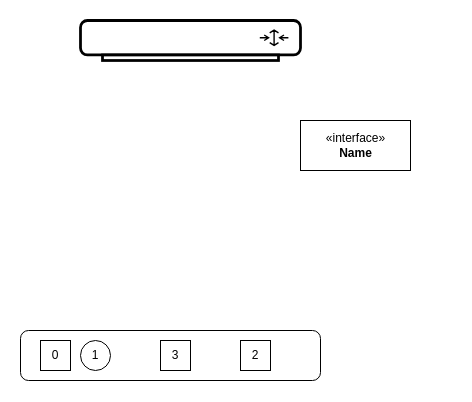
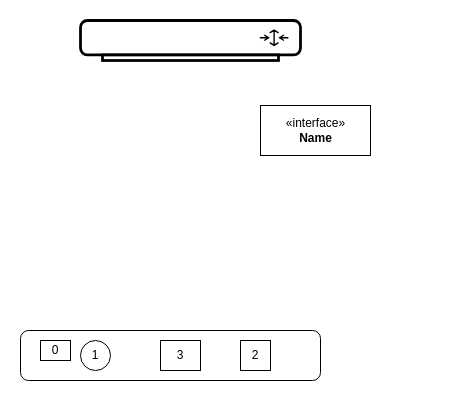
node "«interface» Name": moved (356, 146) -> (316, 131)
node "0": size 30x30 -> 30x20
node "3": size 30x30 -> 40x30
